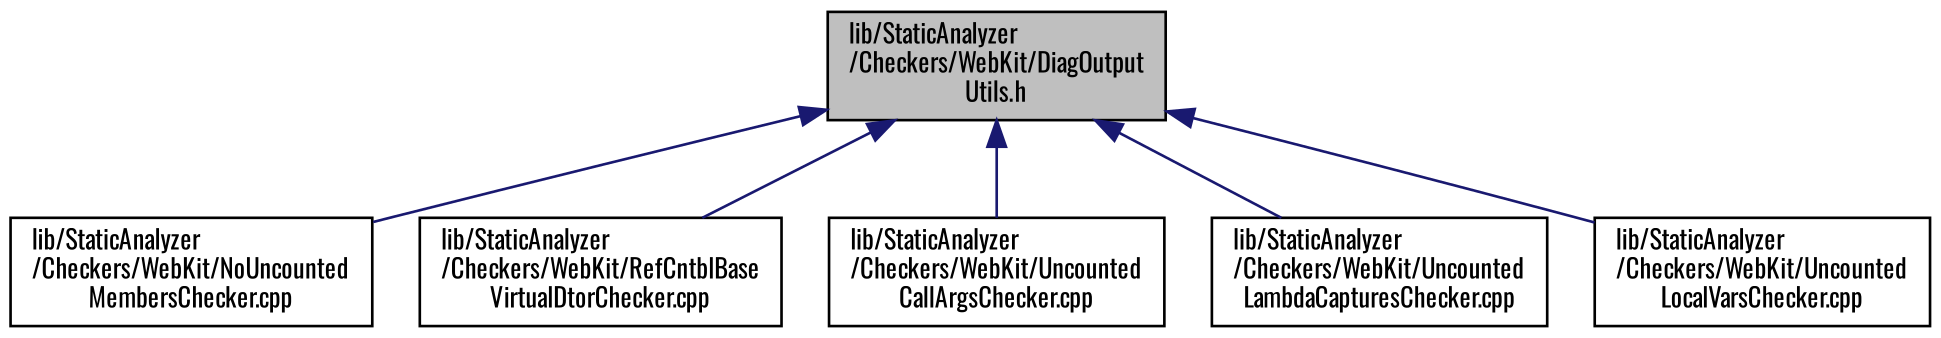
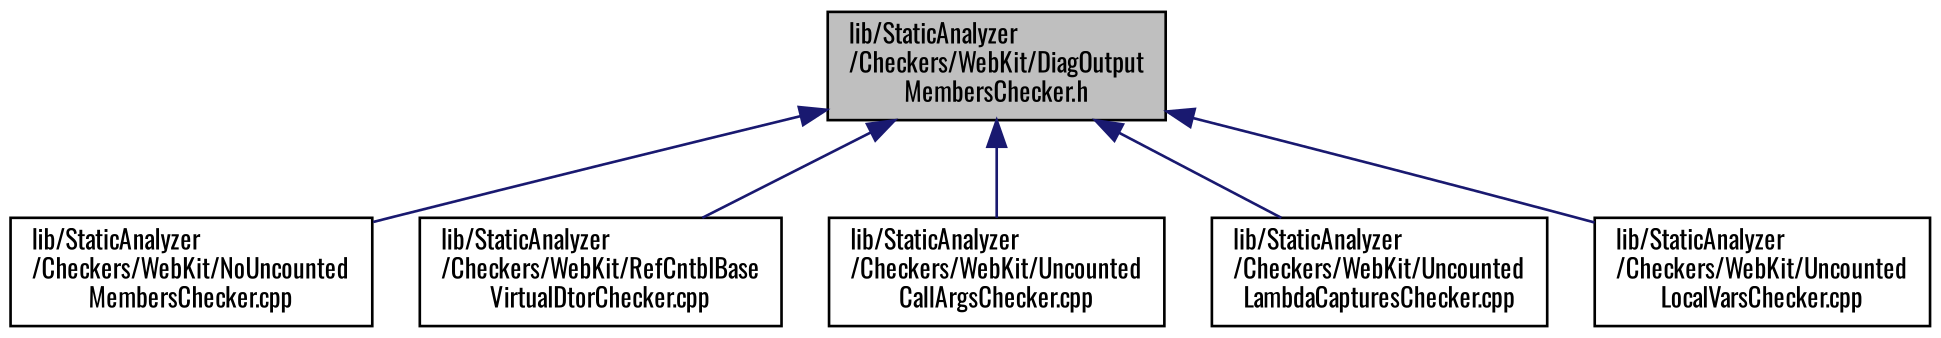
node "lib/StaticAnalyzer /Checkers/WebKit/DiagOutput Utils.h": label "lib/StaticAnalyzer /Checkers/WebKit/DiagOutput Utils.h" -> "lib/StaticAnalyzer /Checkers/WebKit/DiagOutput MembersChecker.h"
